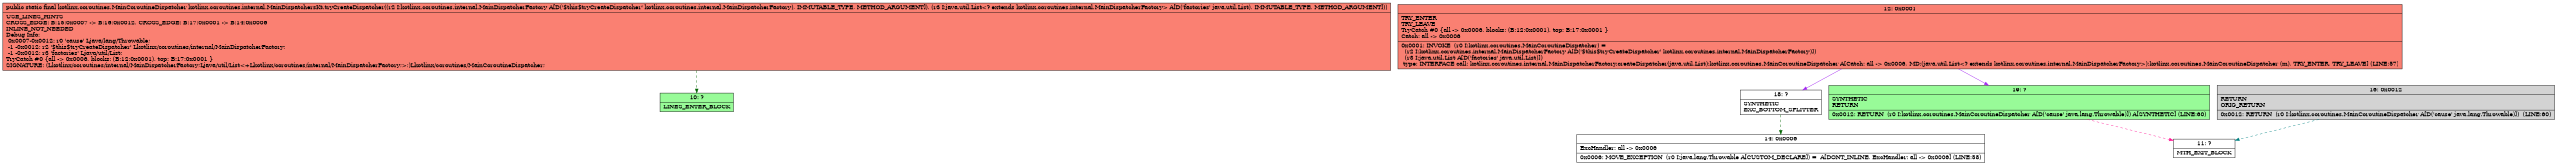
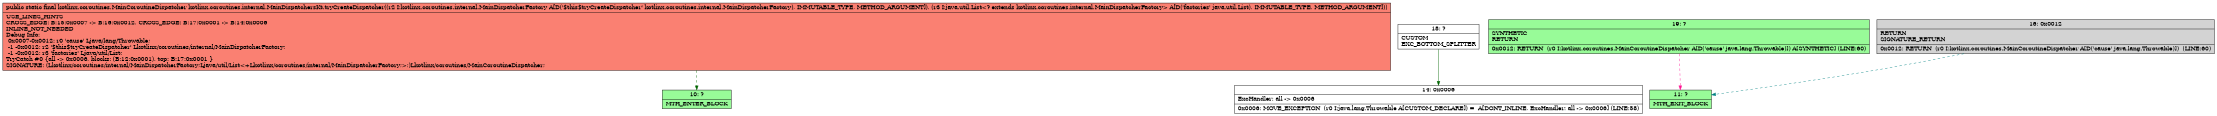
node "12: 0x0001": removed
node "18: ?": text "SYNTHETIC" -> "CUSTOM"
node "16: 0x0012": text "ORIG_RETURN" -> "SIGNATURE_RETURN"
node "10: ?": text "LINES_ENTER_BLOCK" -> "MTH_ENTER_BLOCK"
edge "18: ?" -> "14: 0x0006": style dashed -> solid
node "11: ?": fillcolor white -> palegreen
